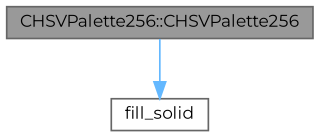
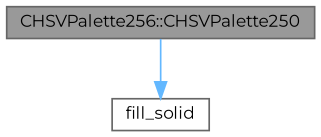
node "CHSVPalette256::CHSVPalette256": label "CHSVPalette256::CHSVPalette256" -> "CHSVPalette256::CHSVPalette250"
